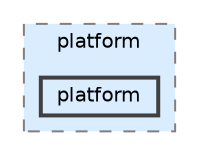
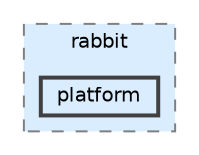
cluster "platform": label "platform" -> "rabbit"
